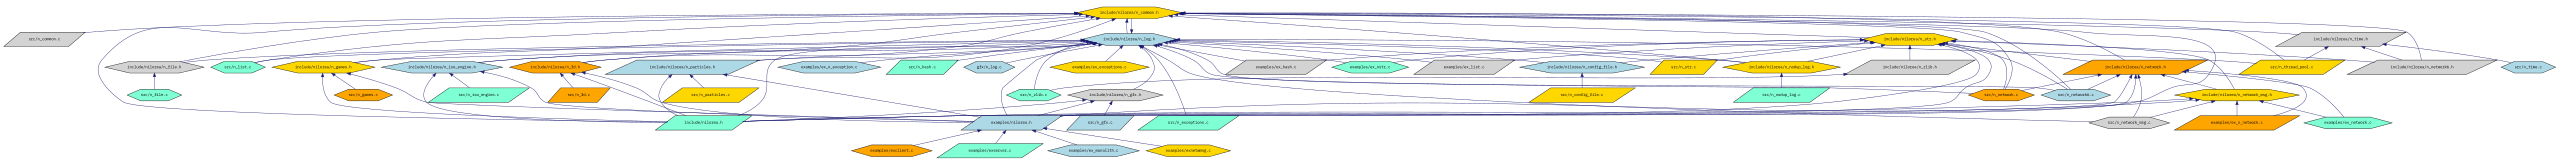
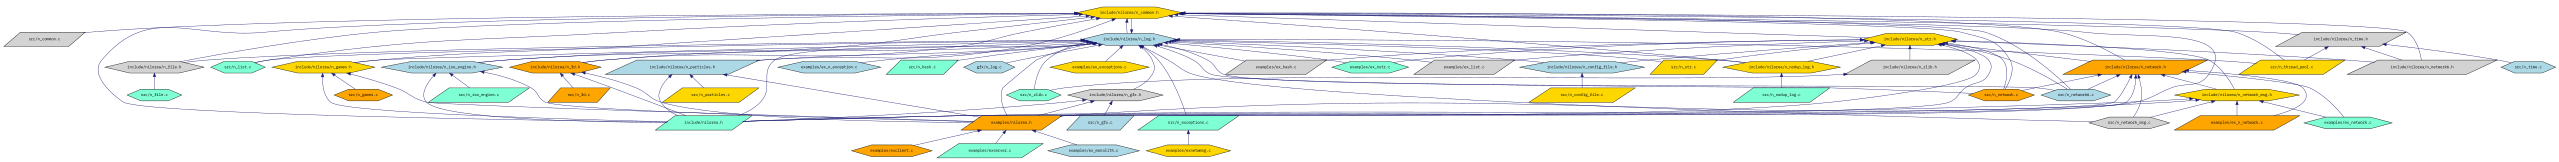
node "examples/nilorea.h": fillcolor lightblue -> orange
edge "examples/exnetwmsg.c" -> "examples/nilorea.h": now "examples/exnetwmsg.c" -> "src/n_exceptions.c"
